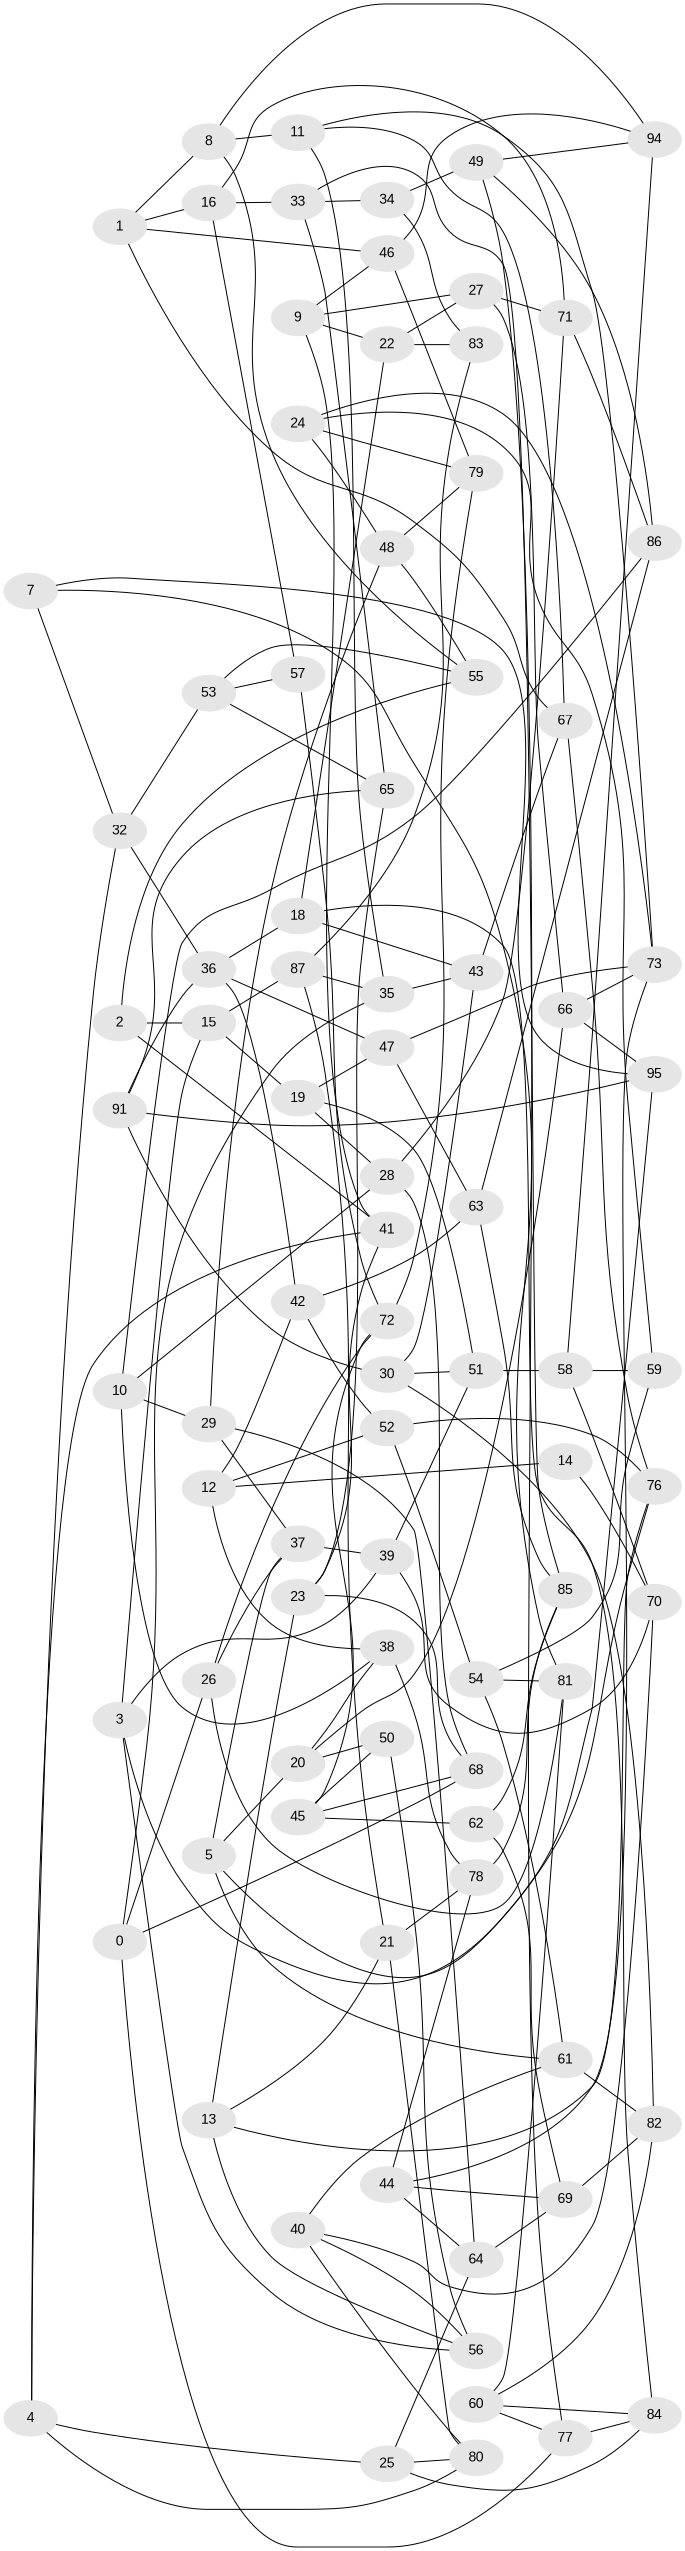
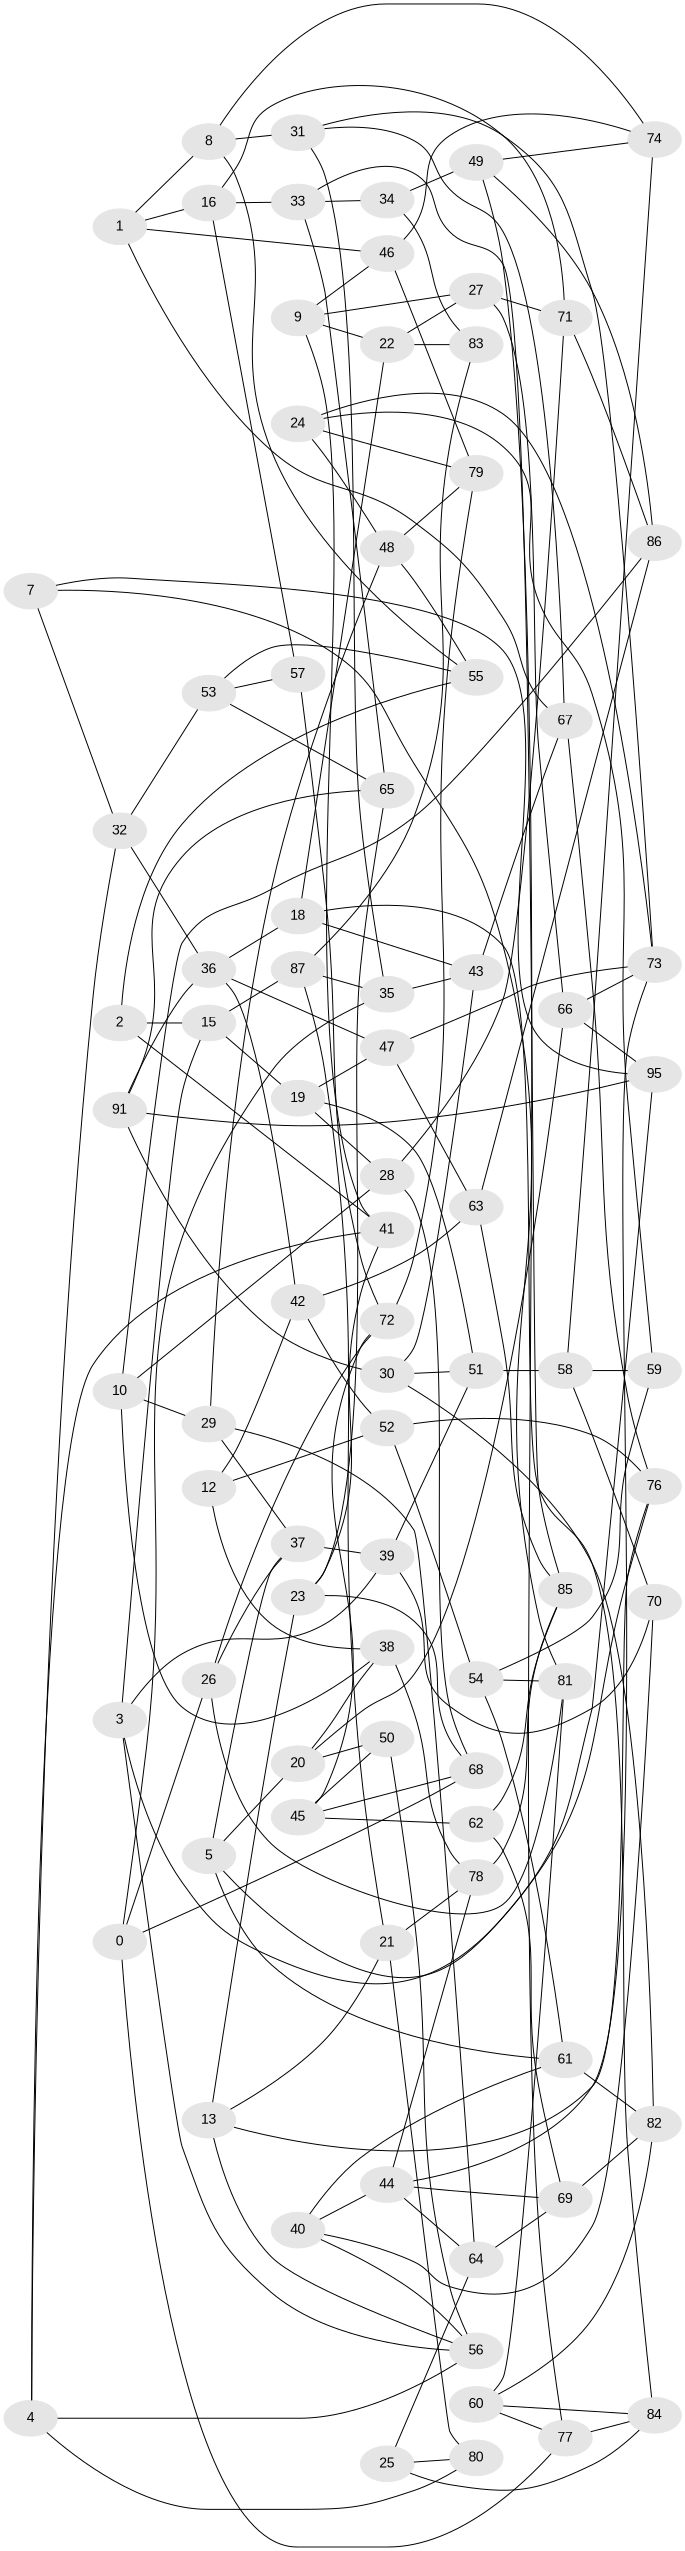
node "11": label "11" -> "31"
node "94": label "94" -> "74"
node "14": removed
edge "40" -- "80": now "40" -- "44"
edge "4" -- "25": now "4" -- "56"
